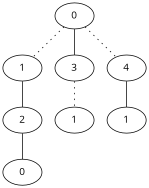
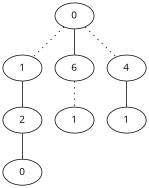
node "3": label "3" -> "6"
